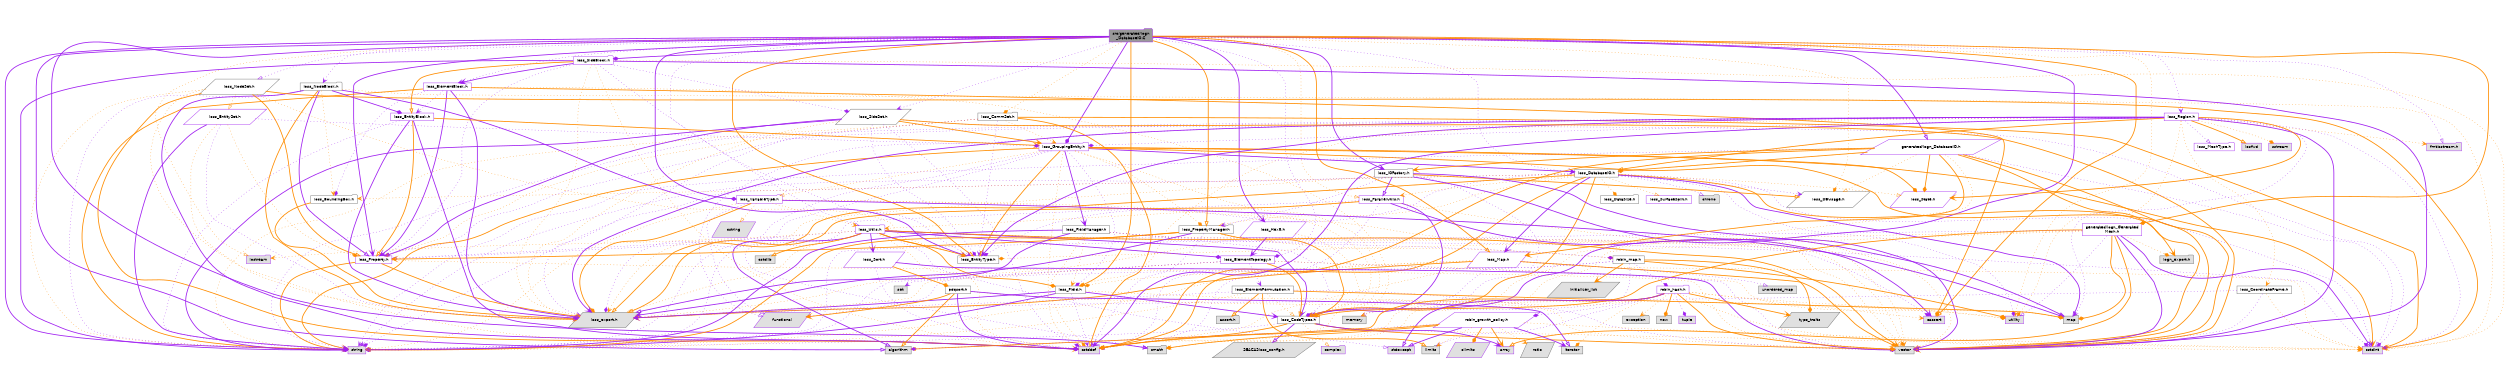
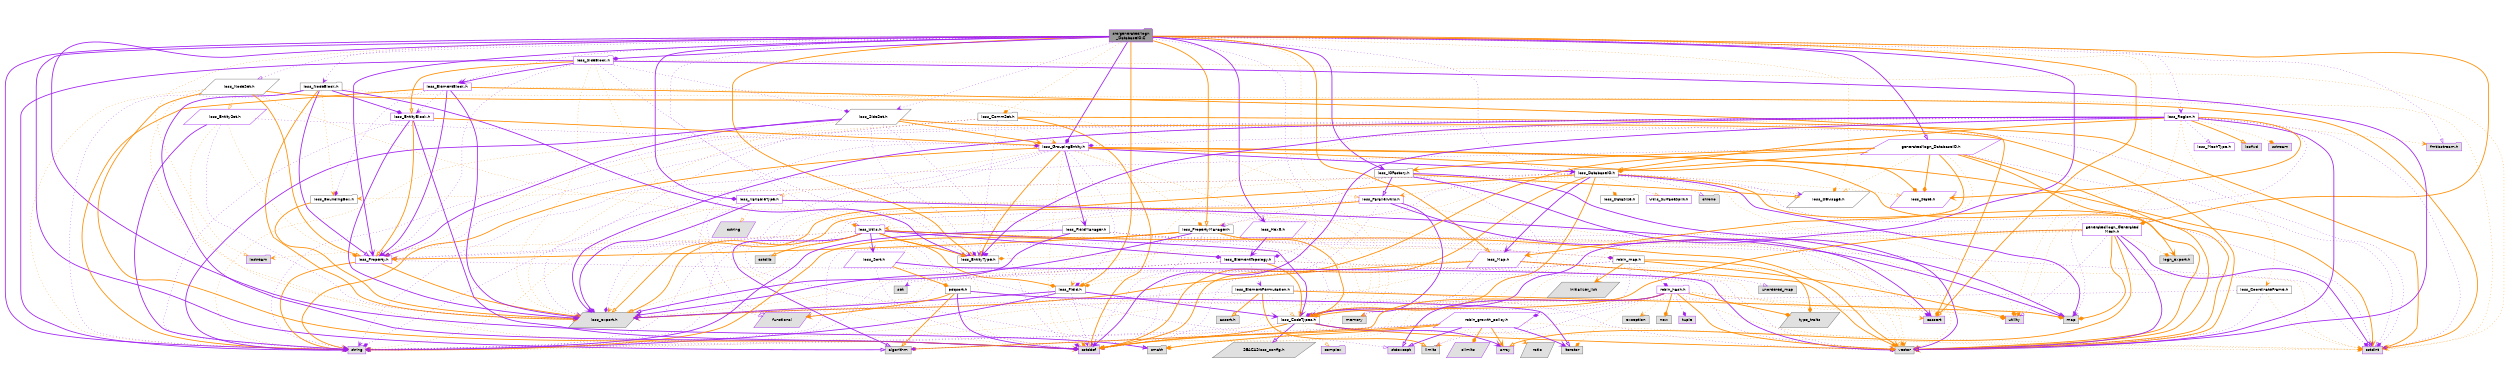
edge "Ioss_IOFactory.h" -> "string": now "robin_growth_policy.h" -> "string"
node "Ioss_SurfaceSplit.h": label "Ioss_SurfaceSplit.h" -> "Utils_SurfaceSplit.h"
edge "Ioss_VariableType.h" -> "Ioss_Utils.h": arrowhead vee -> diamond
edge "Ioss_DatabaseIO.h" -> "utility": color purple -> darkorange
edge "Ioss_VariableType.h" -> "ioss_export.h": color darkorange -> purple
edge "Ioss_Property.h" -> "vector": color darkorange -> purple
edge "robin_hash.h" -> "type_traits": arrowhead vee -> diamond
edge "Ioss_Field.h" -> "vector": removed
